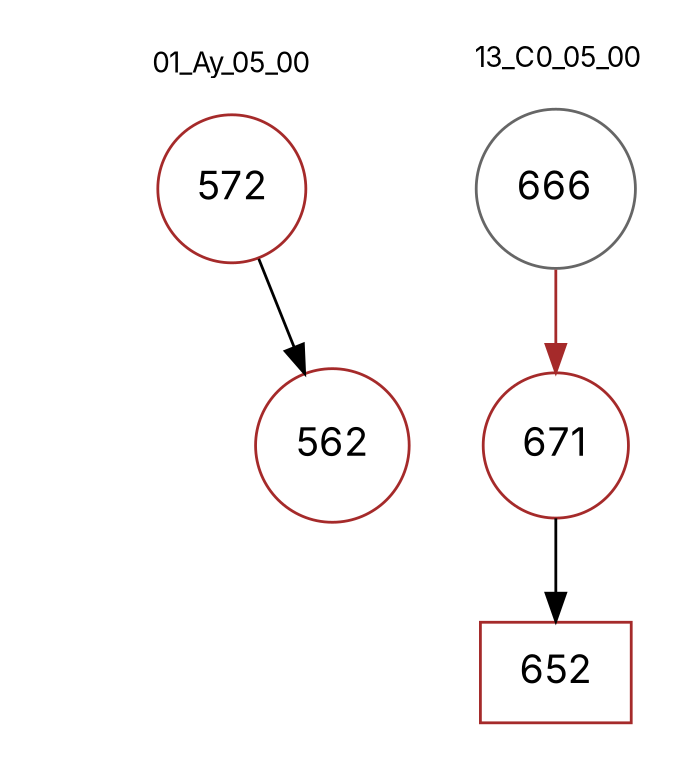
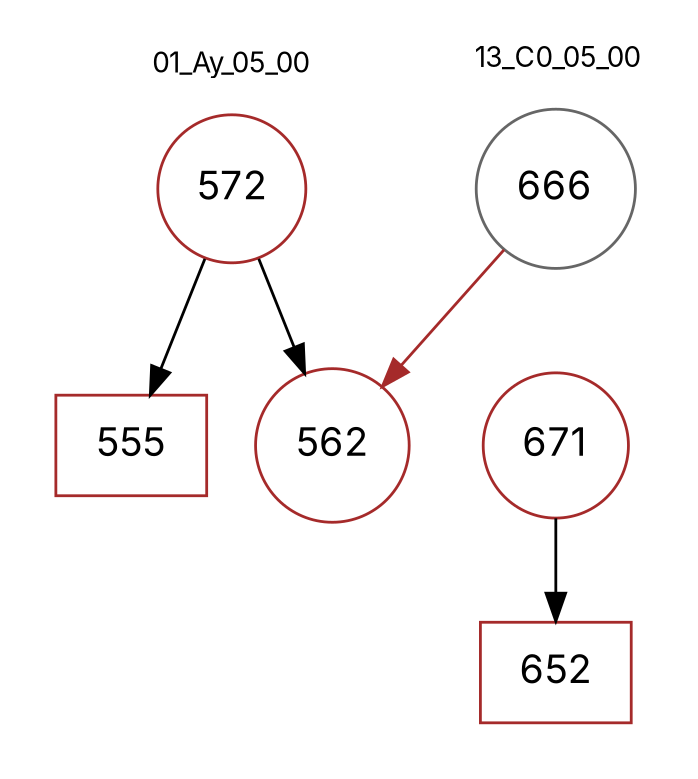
edge "666" -> "671": now "666" -> "562"
node "555": added
